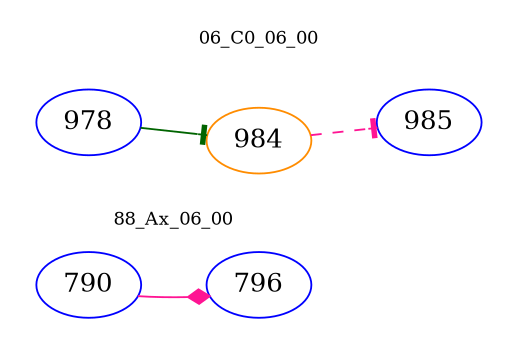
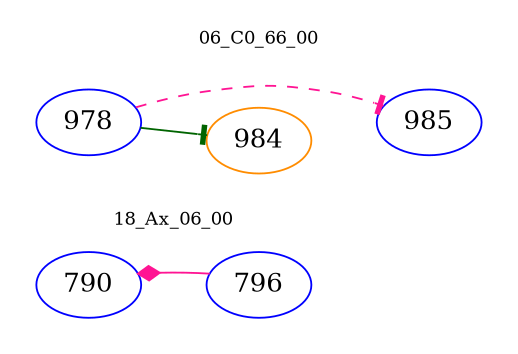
cluster "06_C0_06_00": label "06_C0_06_00" -> "06_C0_66_00"
edge "984" -> "985": now "978" -> "985"
cluster "88_Ax_06_00": label "88_Ax_06_00" -> "18_Ax_06_00"
edge "790" -> "796": reversed
